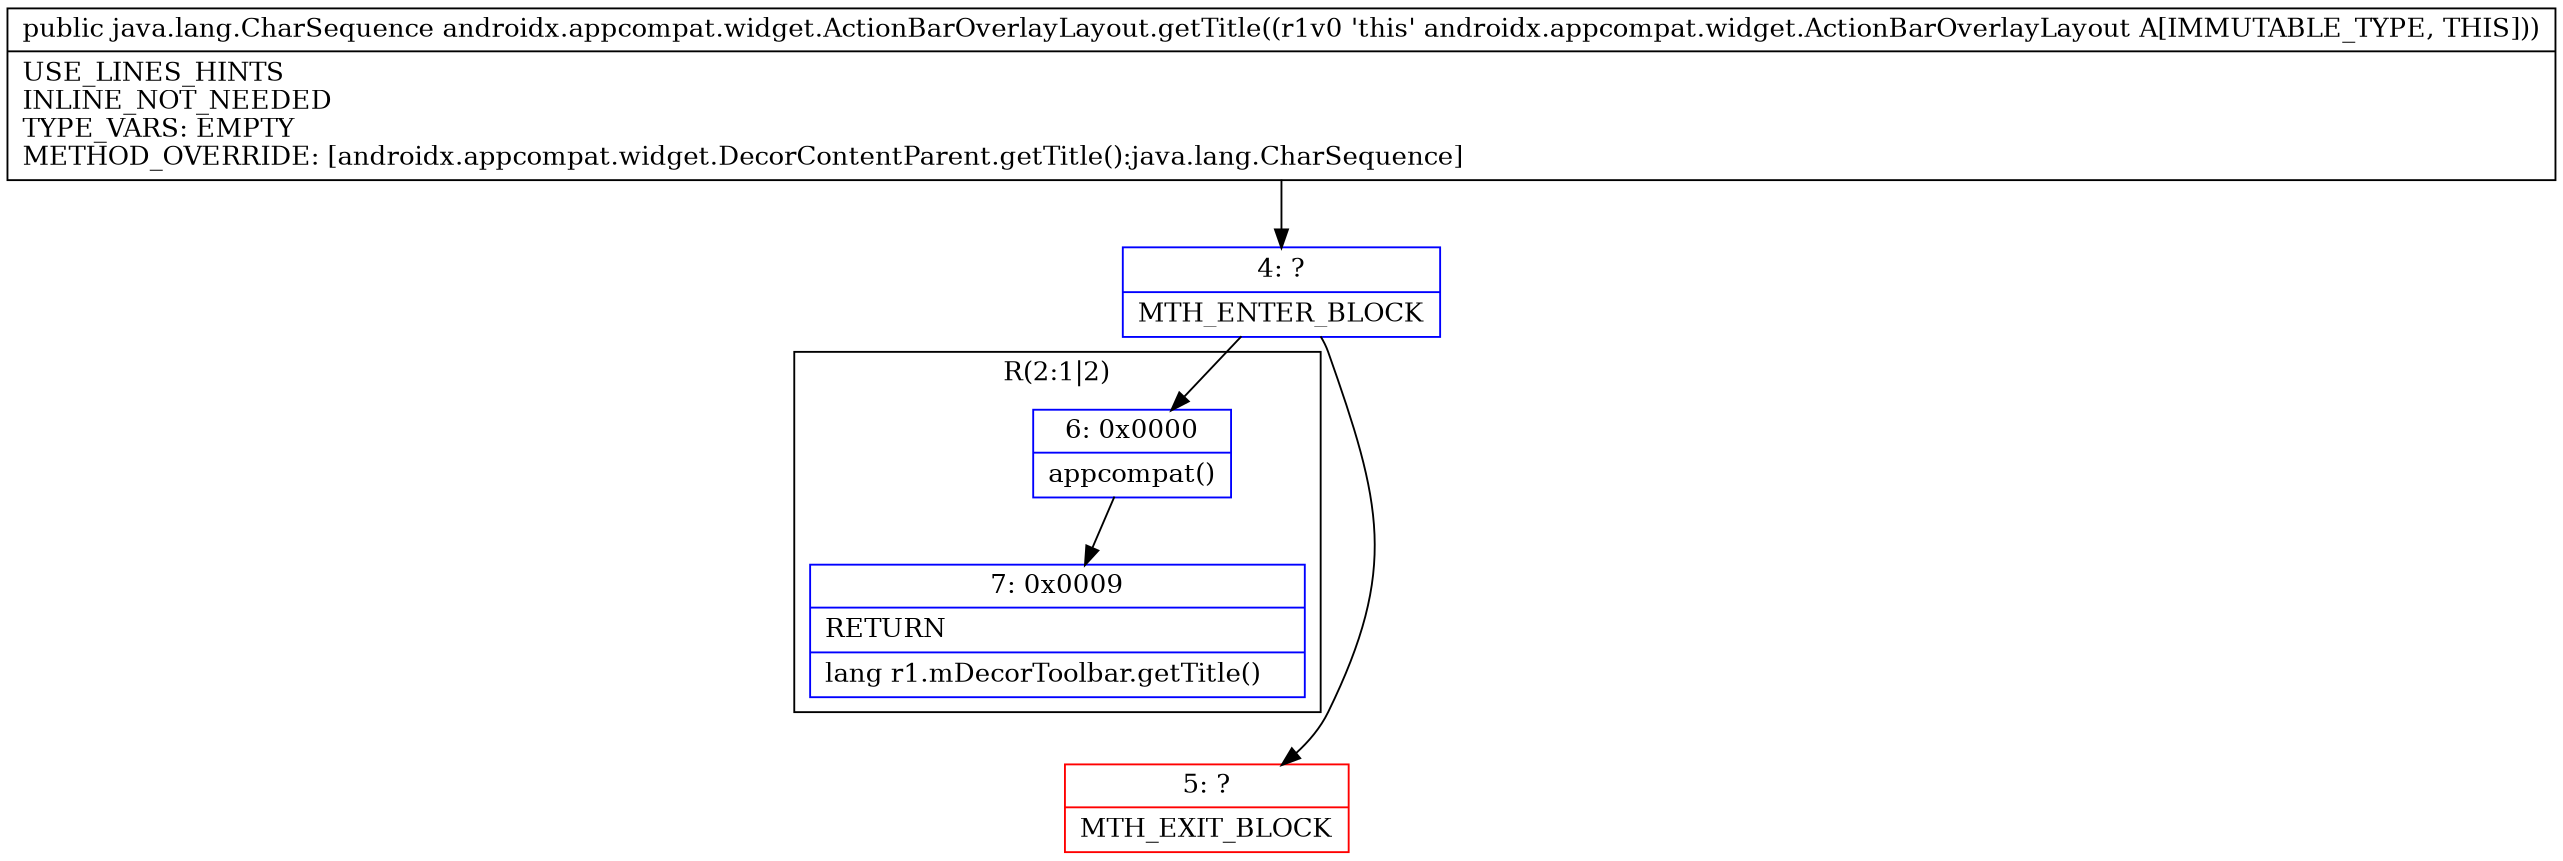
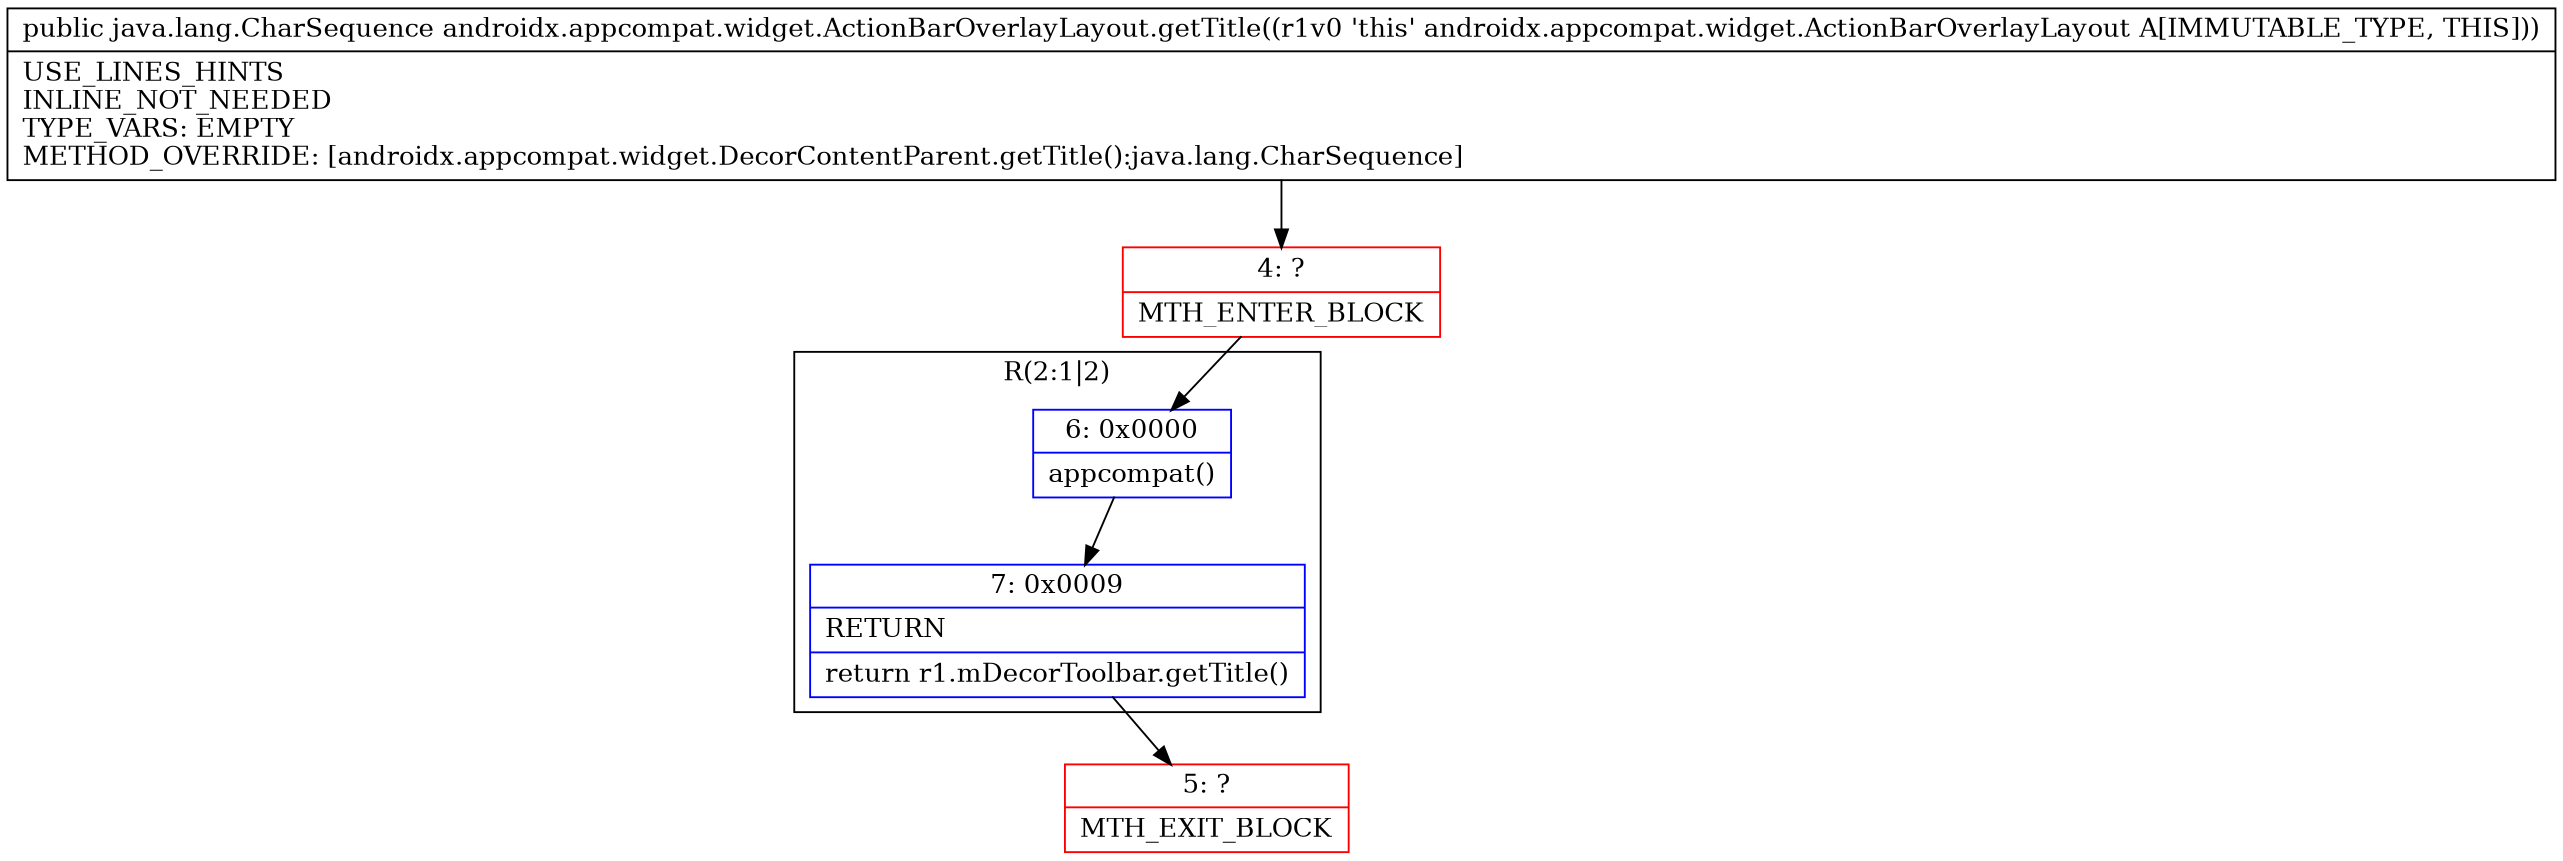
node "4: ?": color blue -> red
edge "4: ?" -> "5: ?": now "7: 0x0009" -> "5: ?"
node "7: 0x0009": text "lang r1.mDecorToolbar.getTitle()" -> "return r1.mDecorToolbar.getTitle()"
